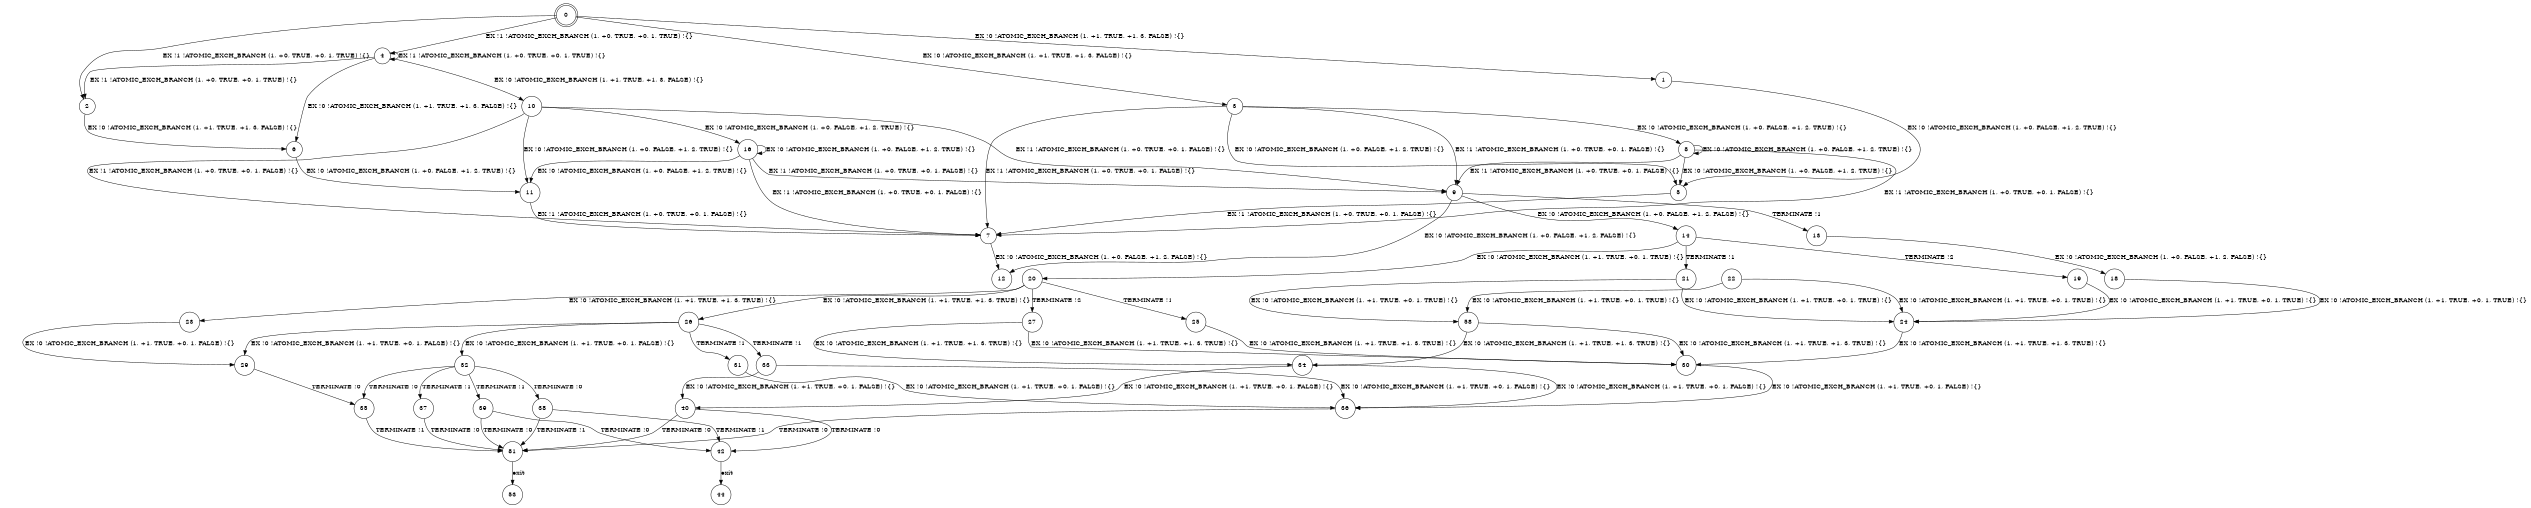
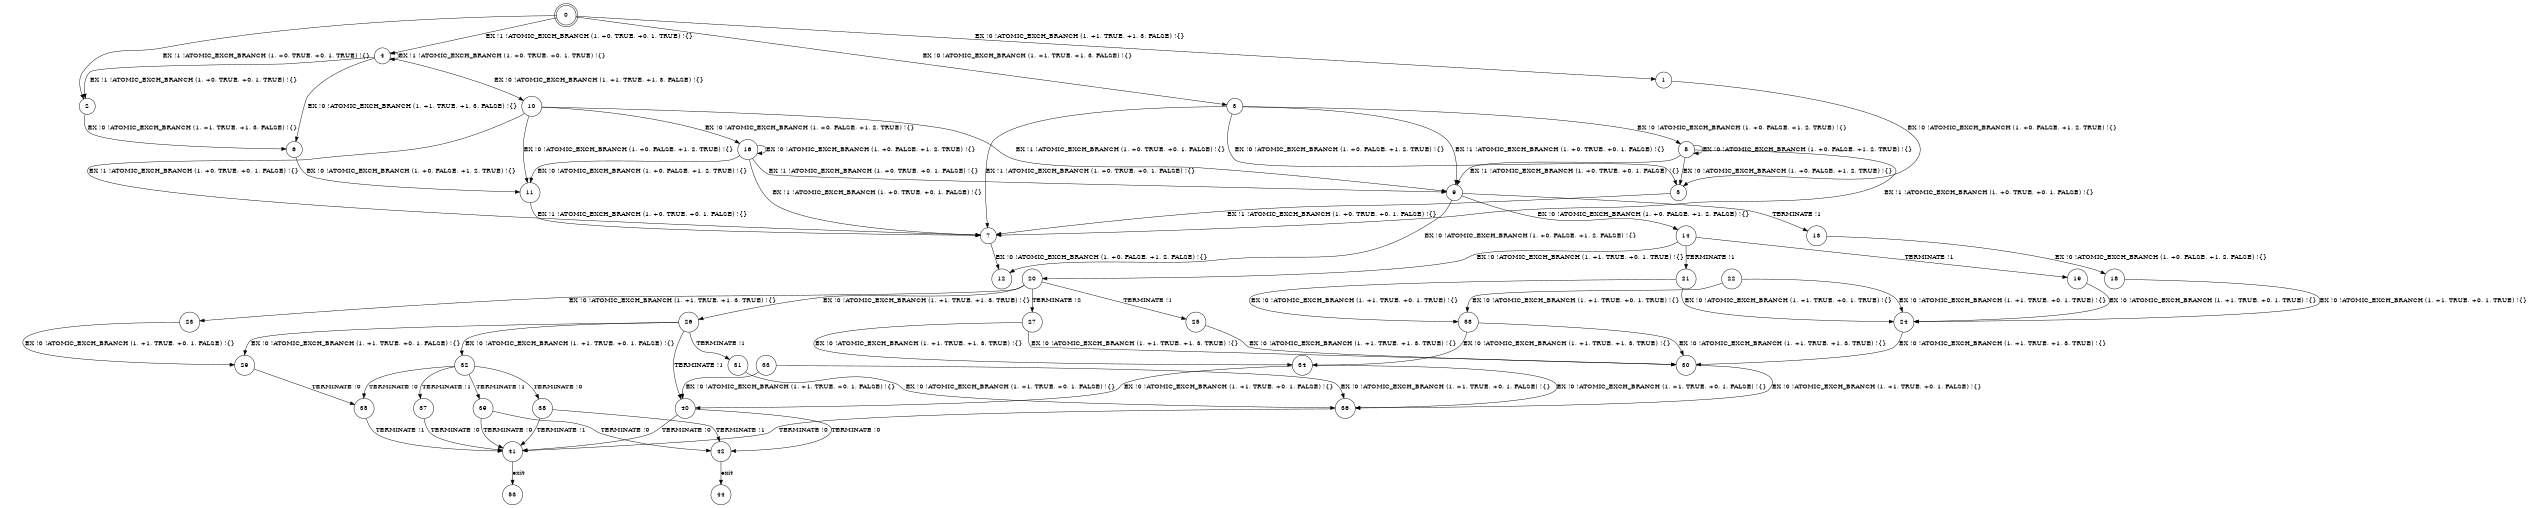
edge "14" -> "19": label "TERMINATE !2" -> "TERMINATE !1"
edge "26" -> "33": now "26" -> "40"
node "81": label "81" -> "41"
